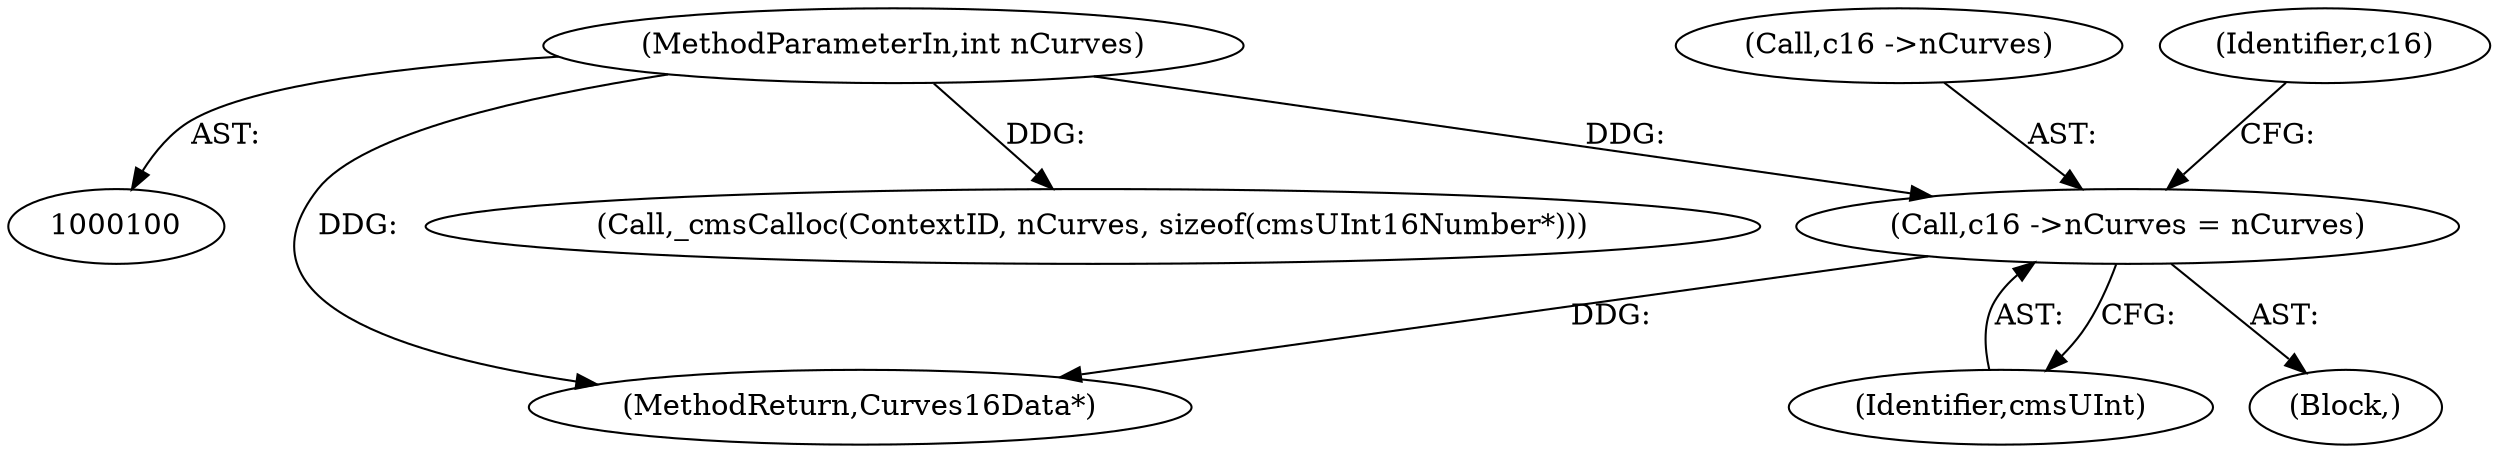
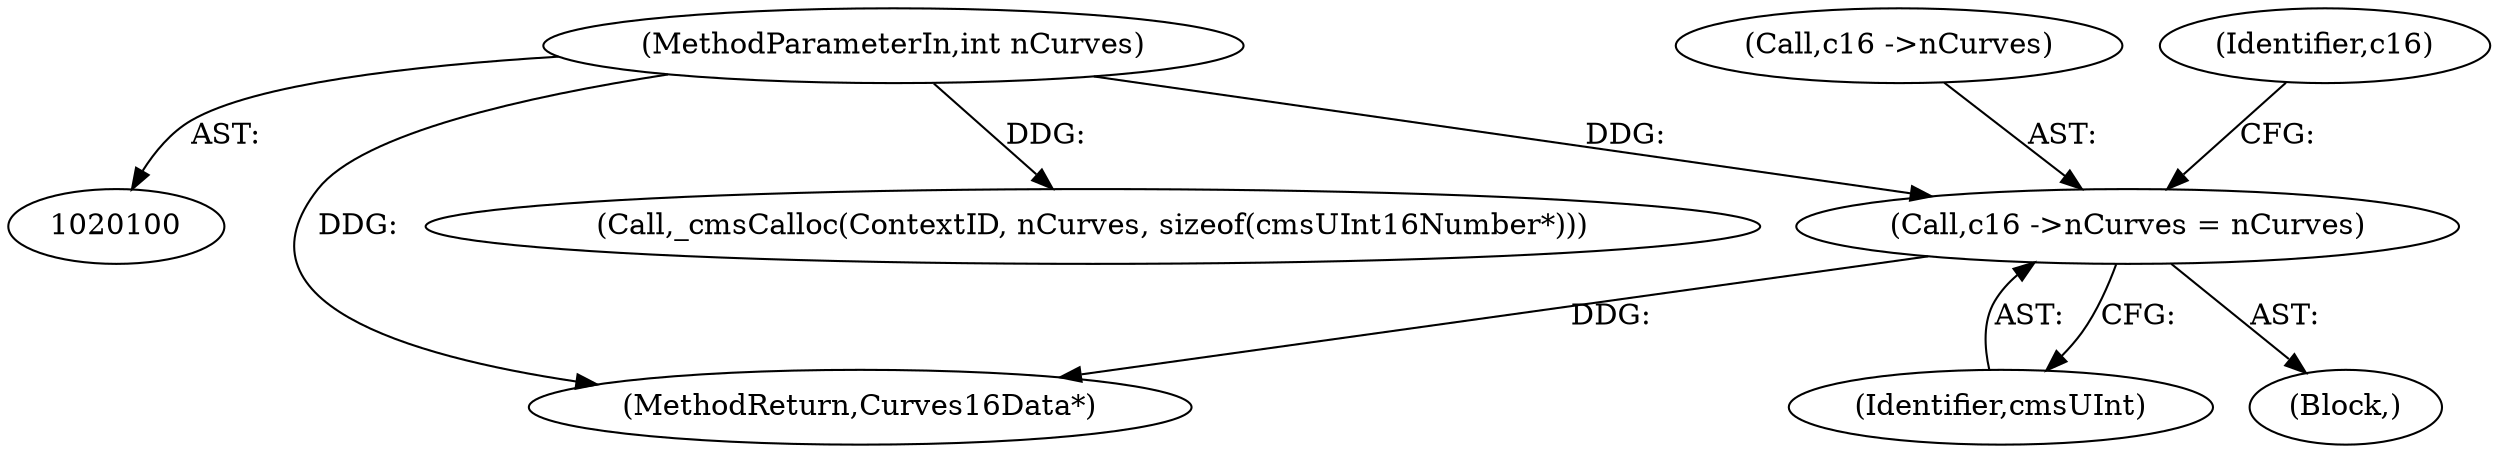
node "1000100": label "1000100" -> "1020100"
